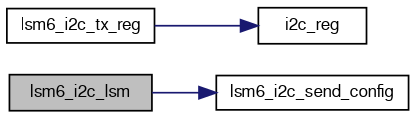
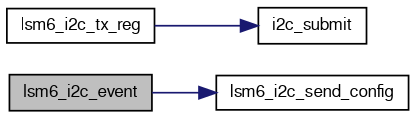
node "i2c_reg": label "i2c_reg" -> "i2c_submit"
node "lsm6_i2c_lsm": label "lsm6_i2c_lsm" -> "lsm6_i2c_event"
